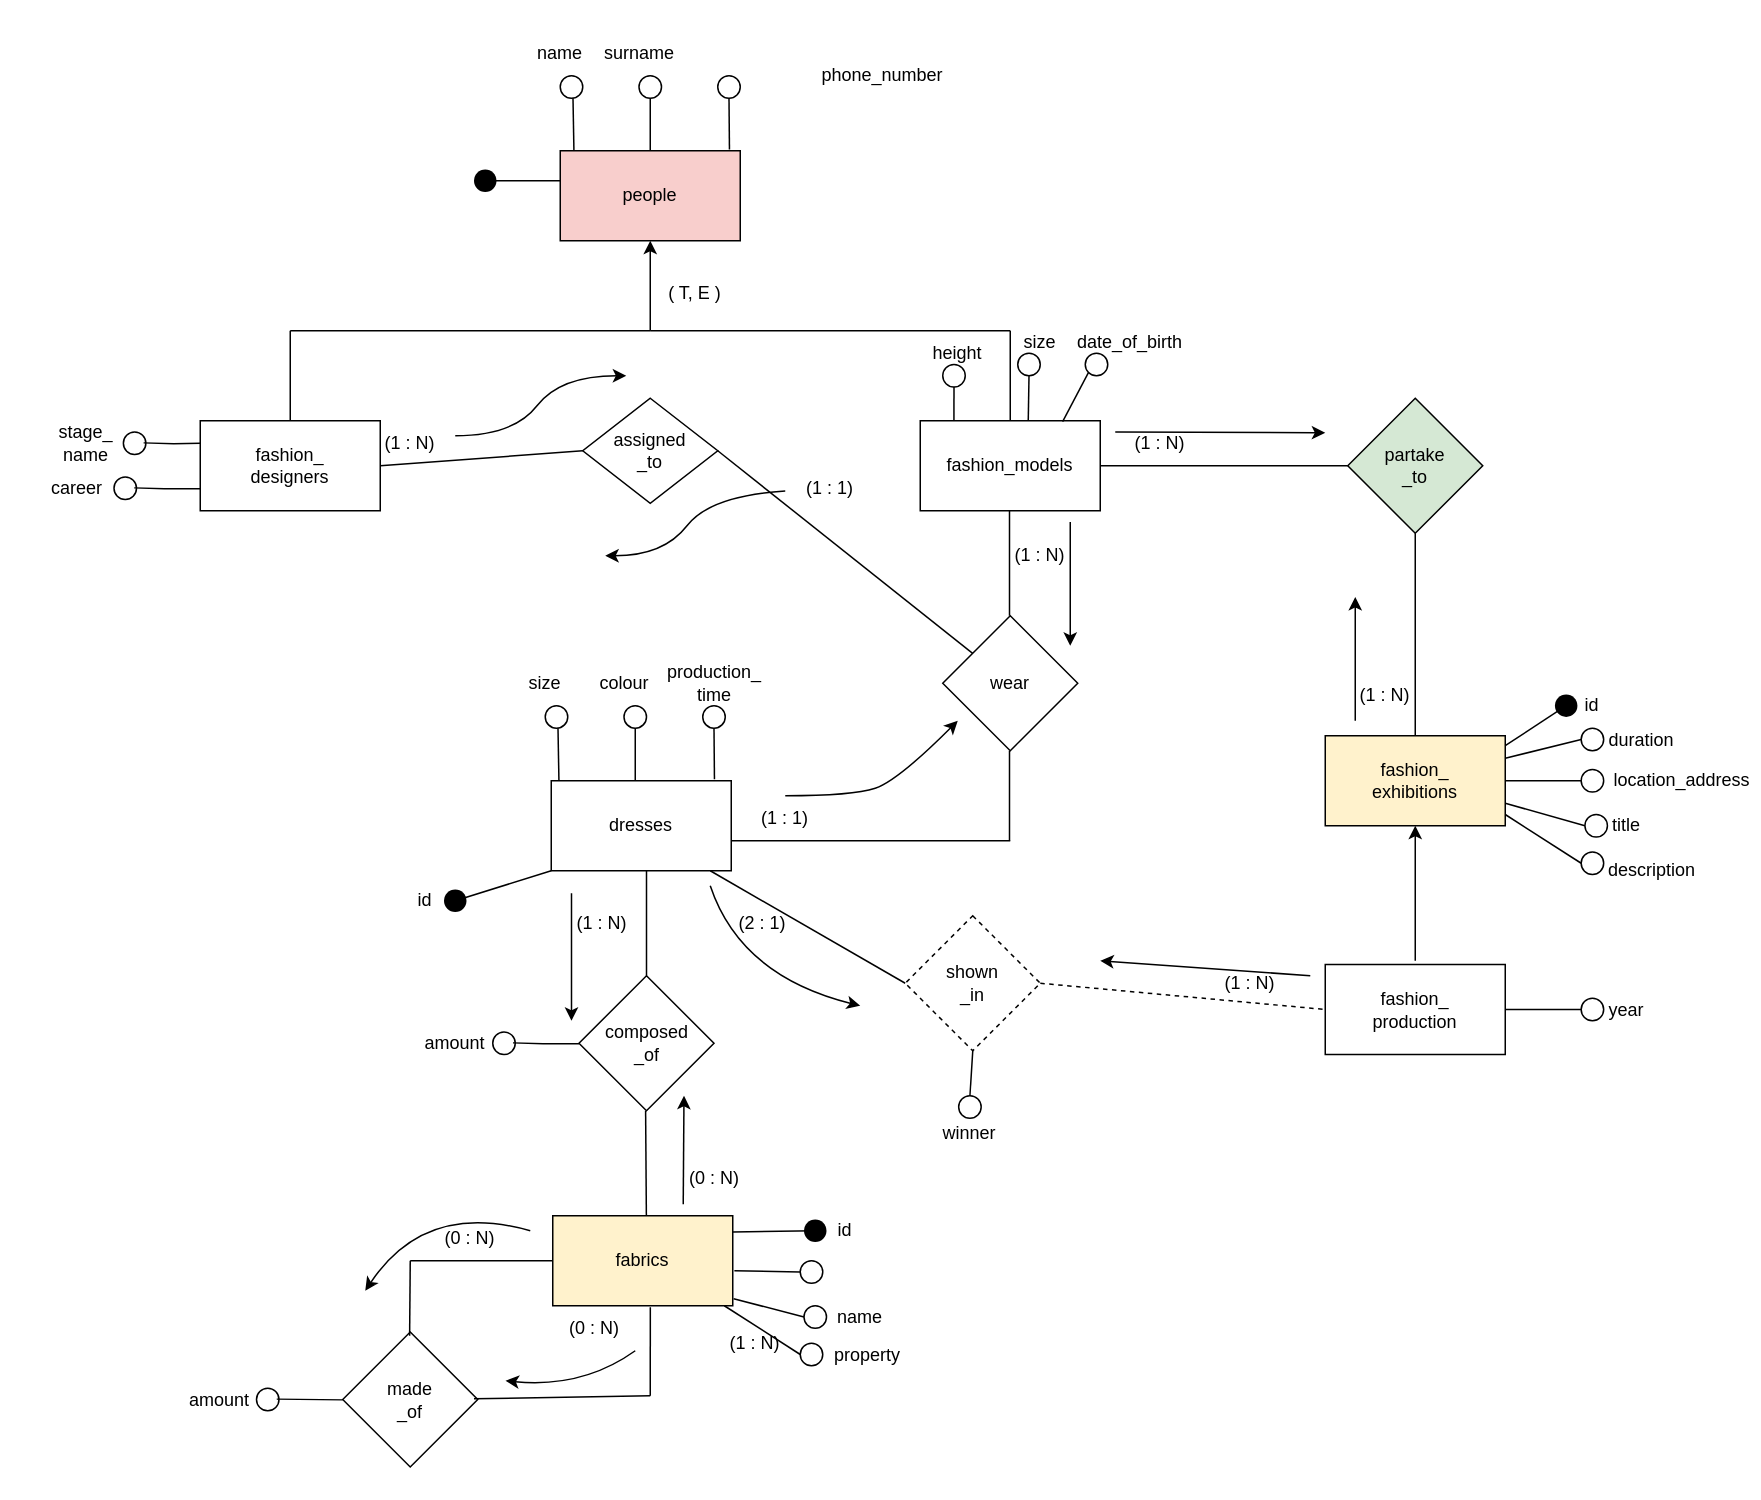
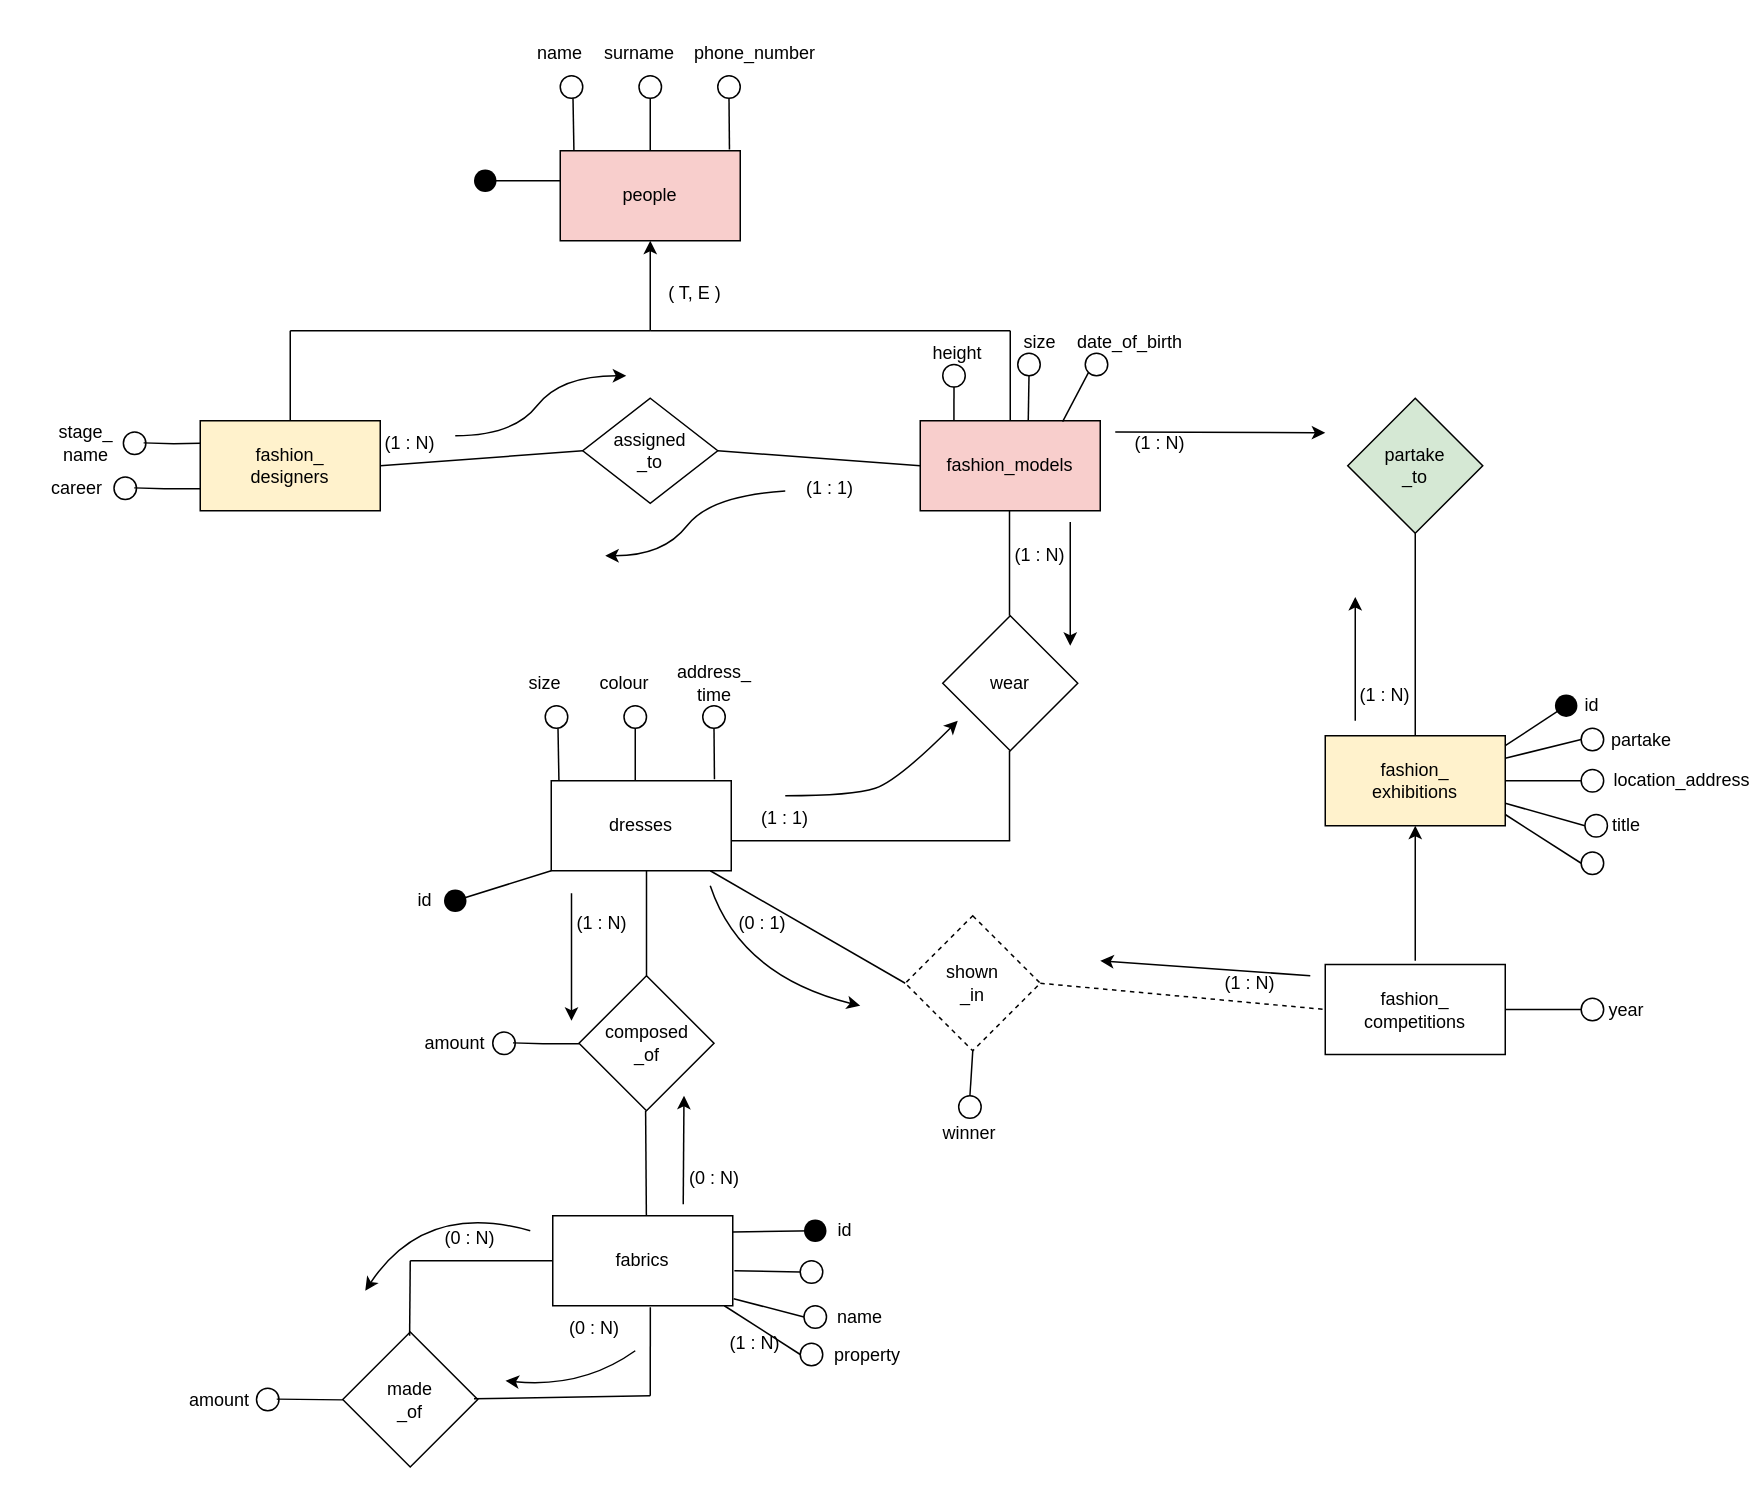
node "phone_number": moved (883, 76) -> (755, 53)
node "fashion_ designers": fillcolor #ffffff -> #fff2cc
node "fashion_models": fillcolor #ffffff -> #f8cecc
edge "fashion_models" -- "partake _to": removed
edge "assigned _to" -- "wear": now "assigned _to" -- "fashion_models"
node "production_ time": label "production_ time" -> "address_ time"
node "duration": label "duration" -> "partake"
node "description": removed
node "(2 : 1)": label "(2 : 1)" -> "(0 : 1)"
node "fashion_ production": label "fashion_ production" -> "fashion_ competitions"
node "fabrics": fillcolor #fff2cc -> #ffffff
